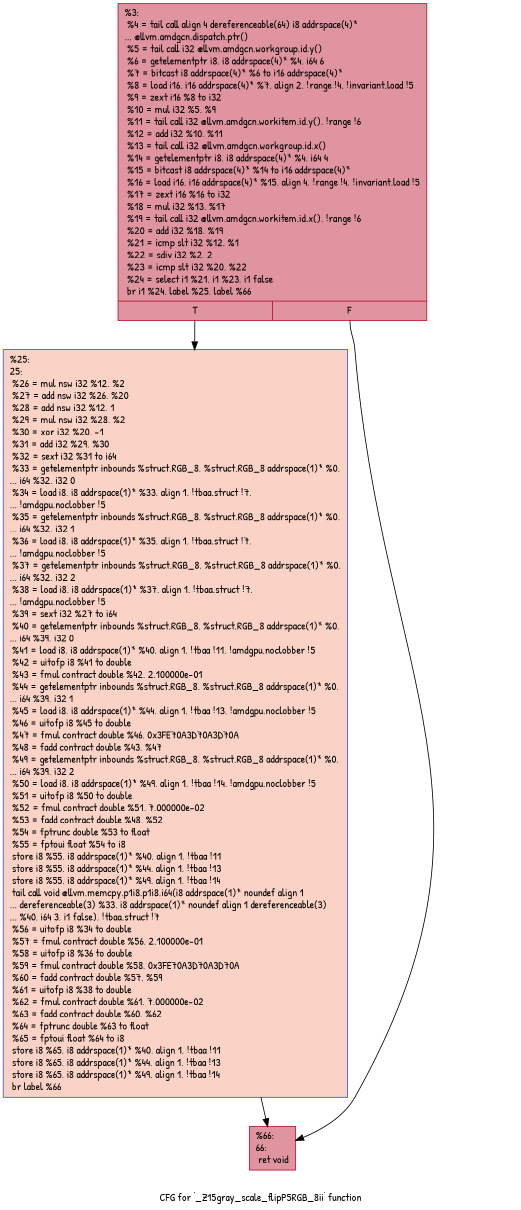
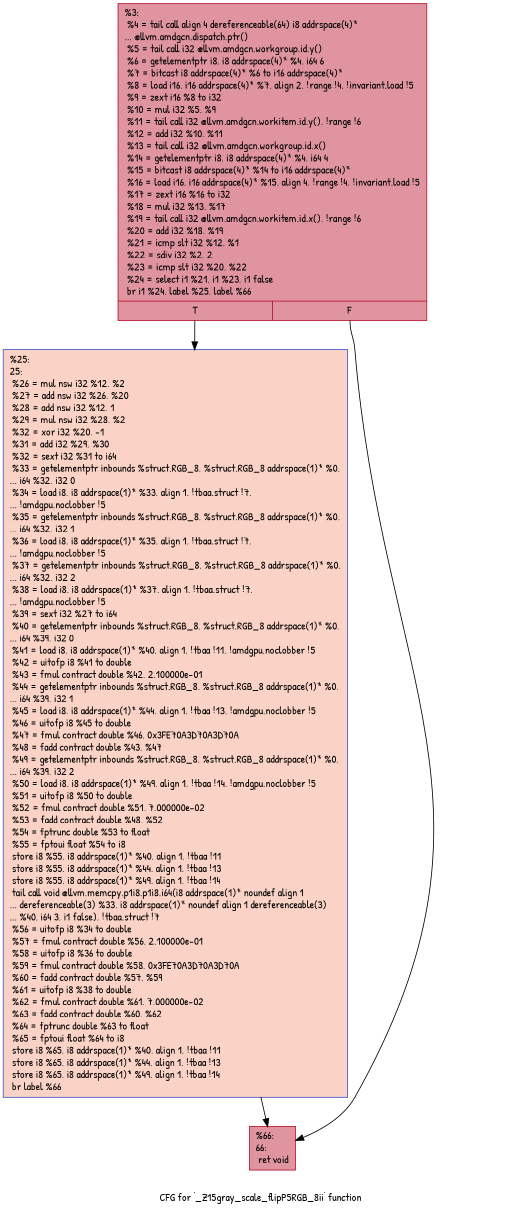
node "%25:": text "%30 = xor i32 %20, -1" -> "%32 = xor i32 %20, -1"
